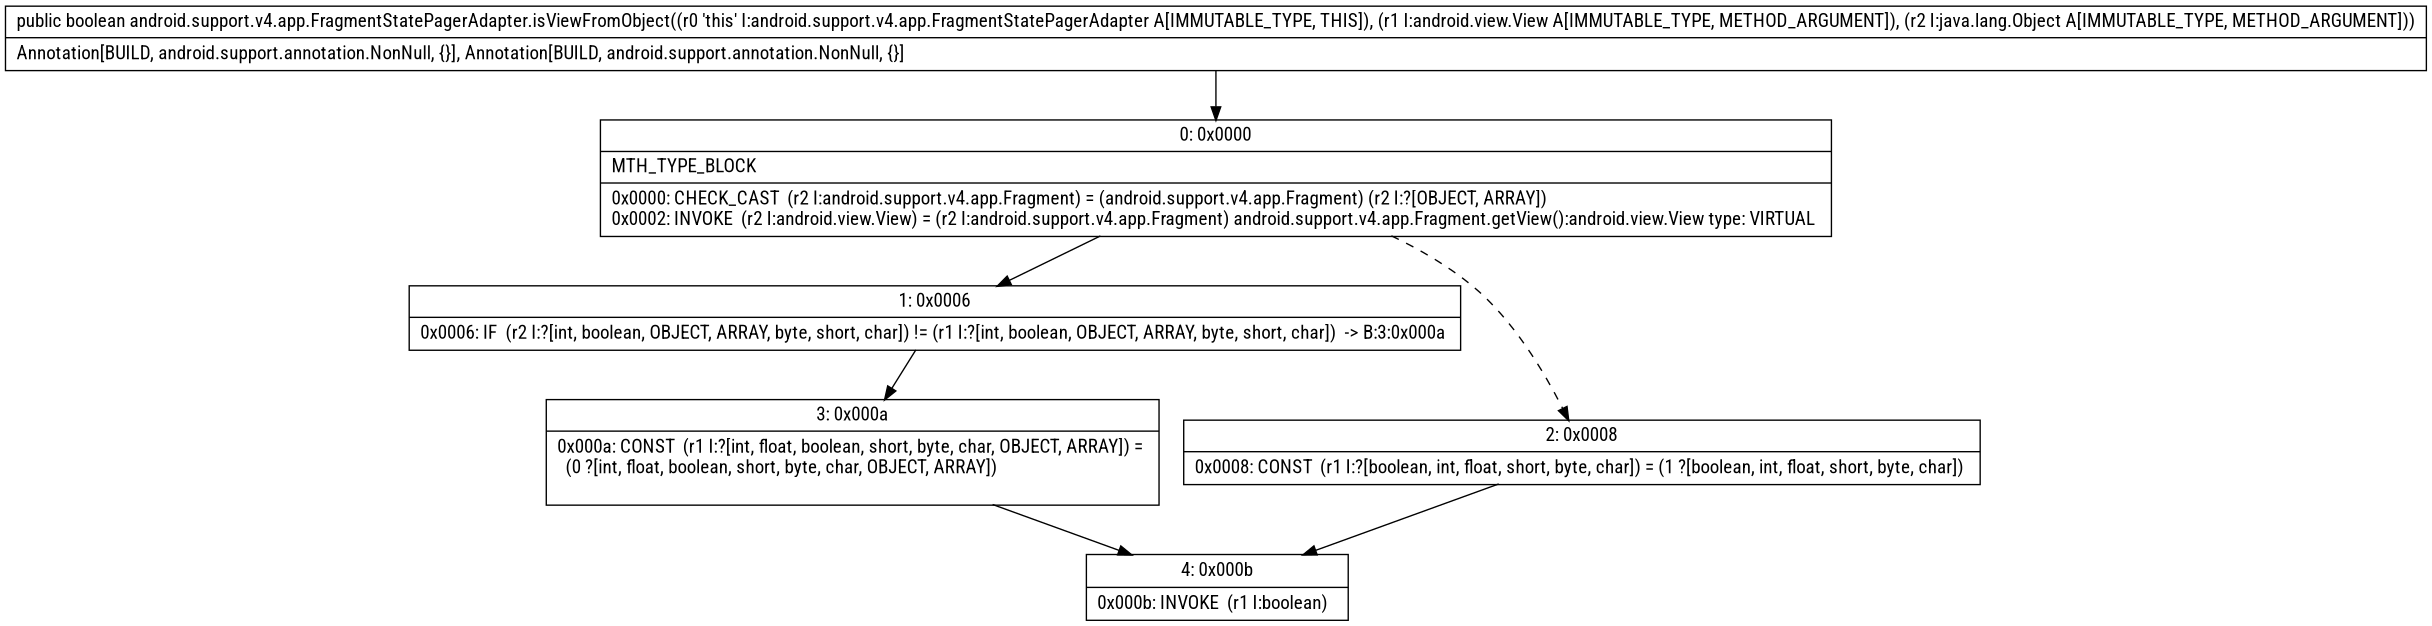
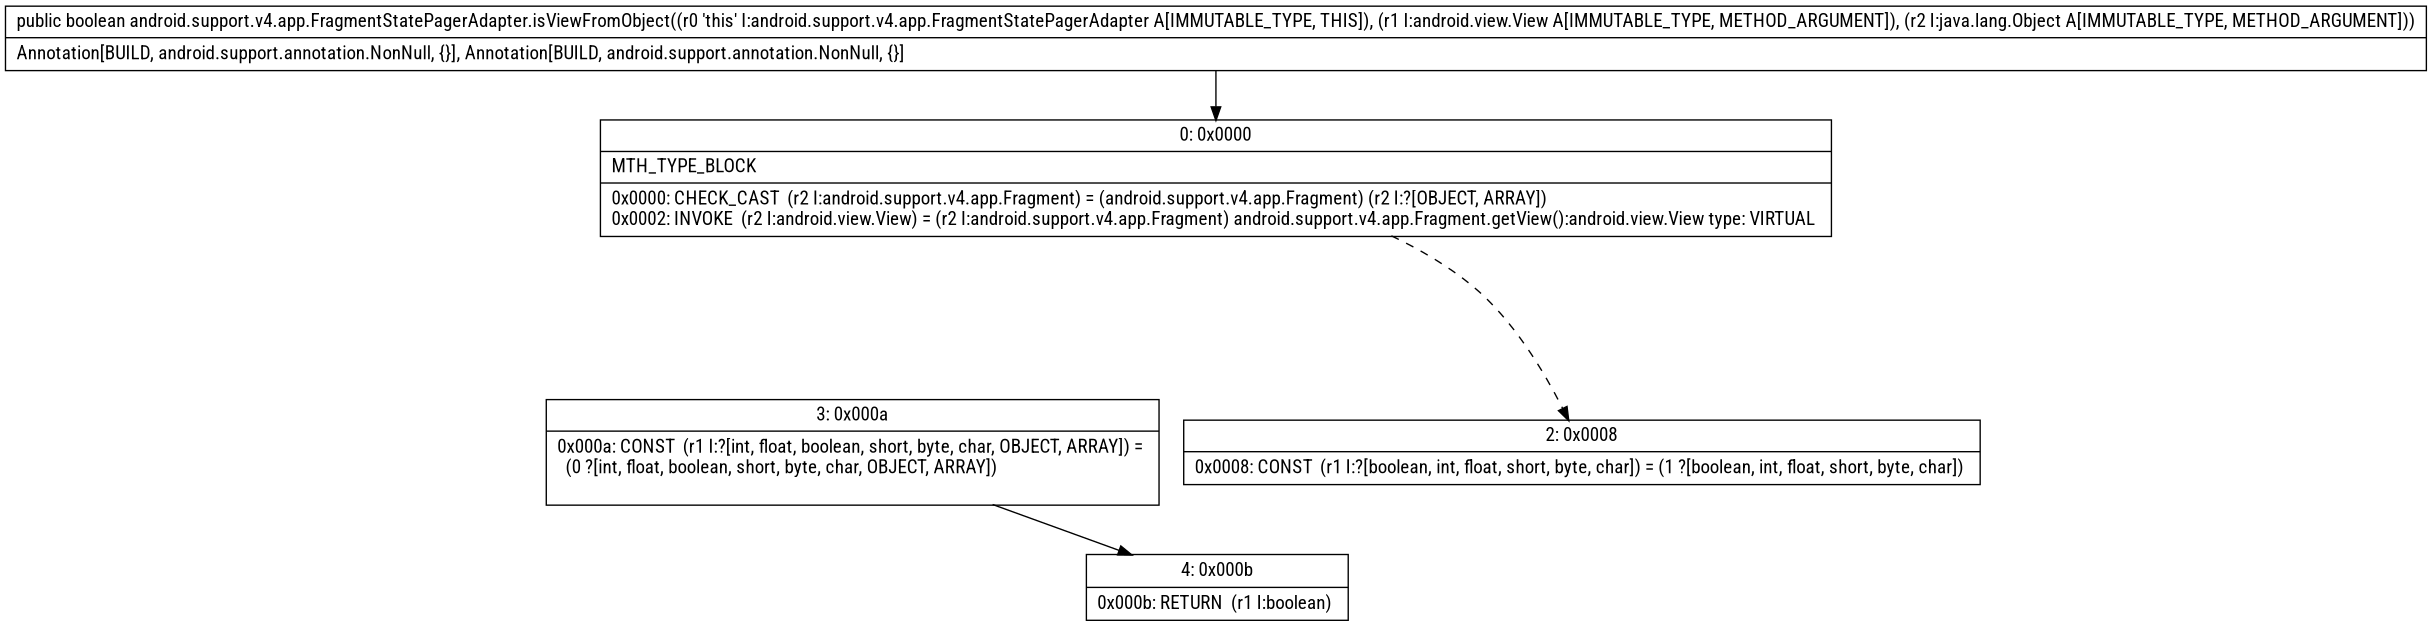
node "1: 0x0006": removed
edge "2: 0x0008" -> "4: 0x000b": removed
node "4: 0x000b": text "0x000b: INVOKE  (r1 I:boolean)" -> "0x000b: RETURN  (r1 I:boolean)"
